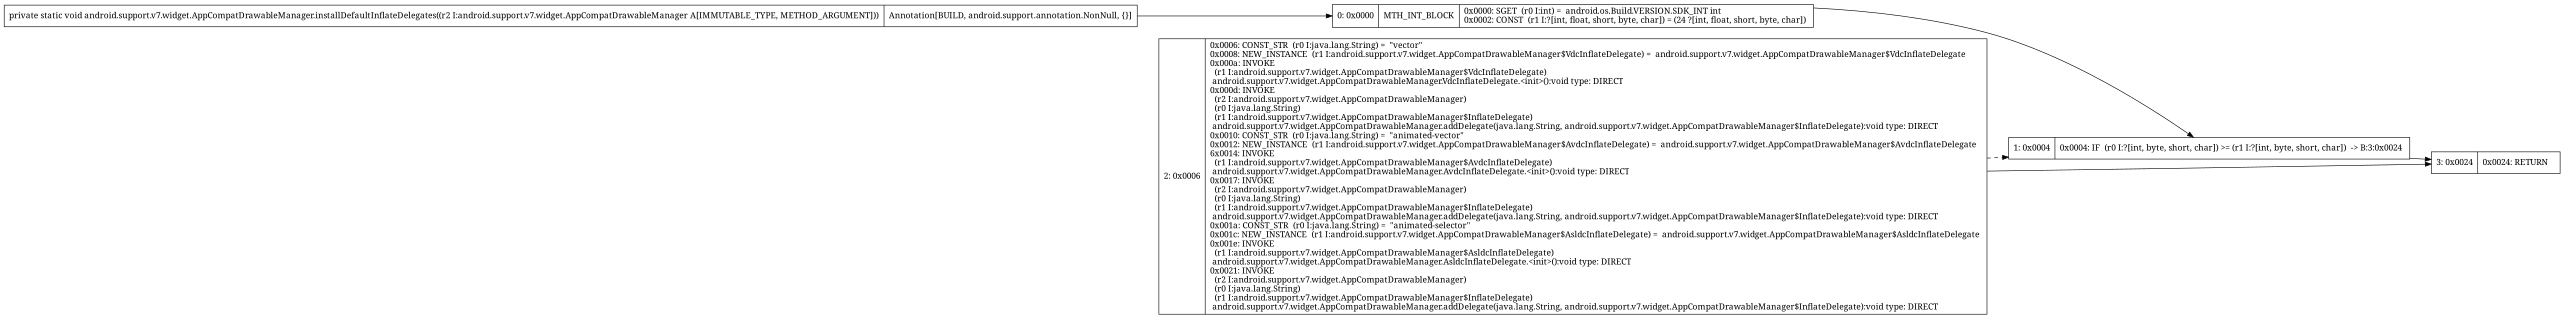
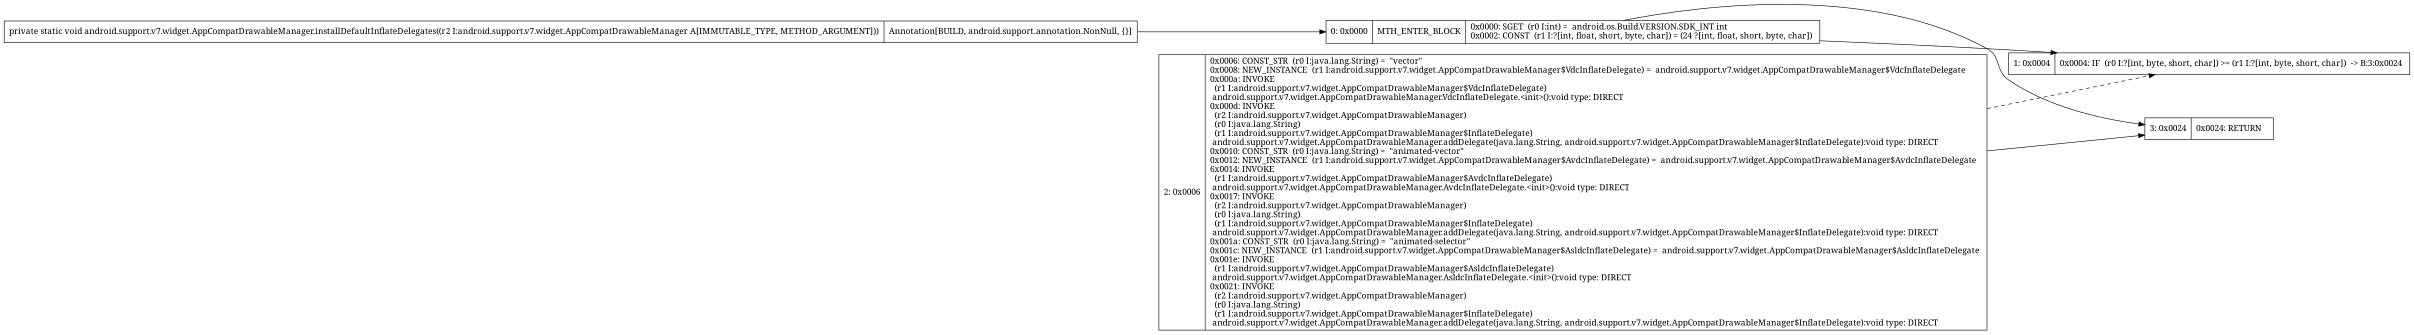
node "0: 0x0000": text "MTH_INT_BLOCK" -> "MTH_ENTER_BLOCK"
edge "1: 0x0004" -> "3: 0x0024": now "0: 0x0000" -> "3: 0x0024"
